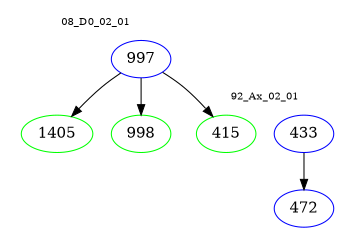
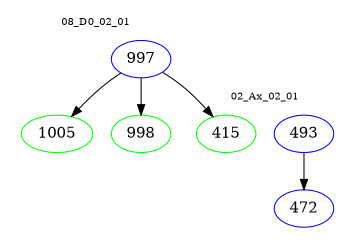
cluster "92_Ax_02_01": label "92_Ax_02_01" -> "02_Ax_02_01"
node "1405": label "1405" -> "1005"
node "433": label "433" -> "493"
